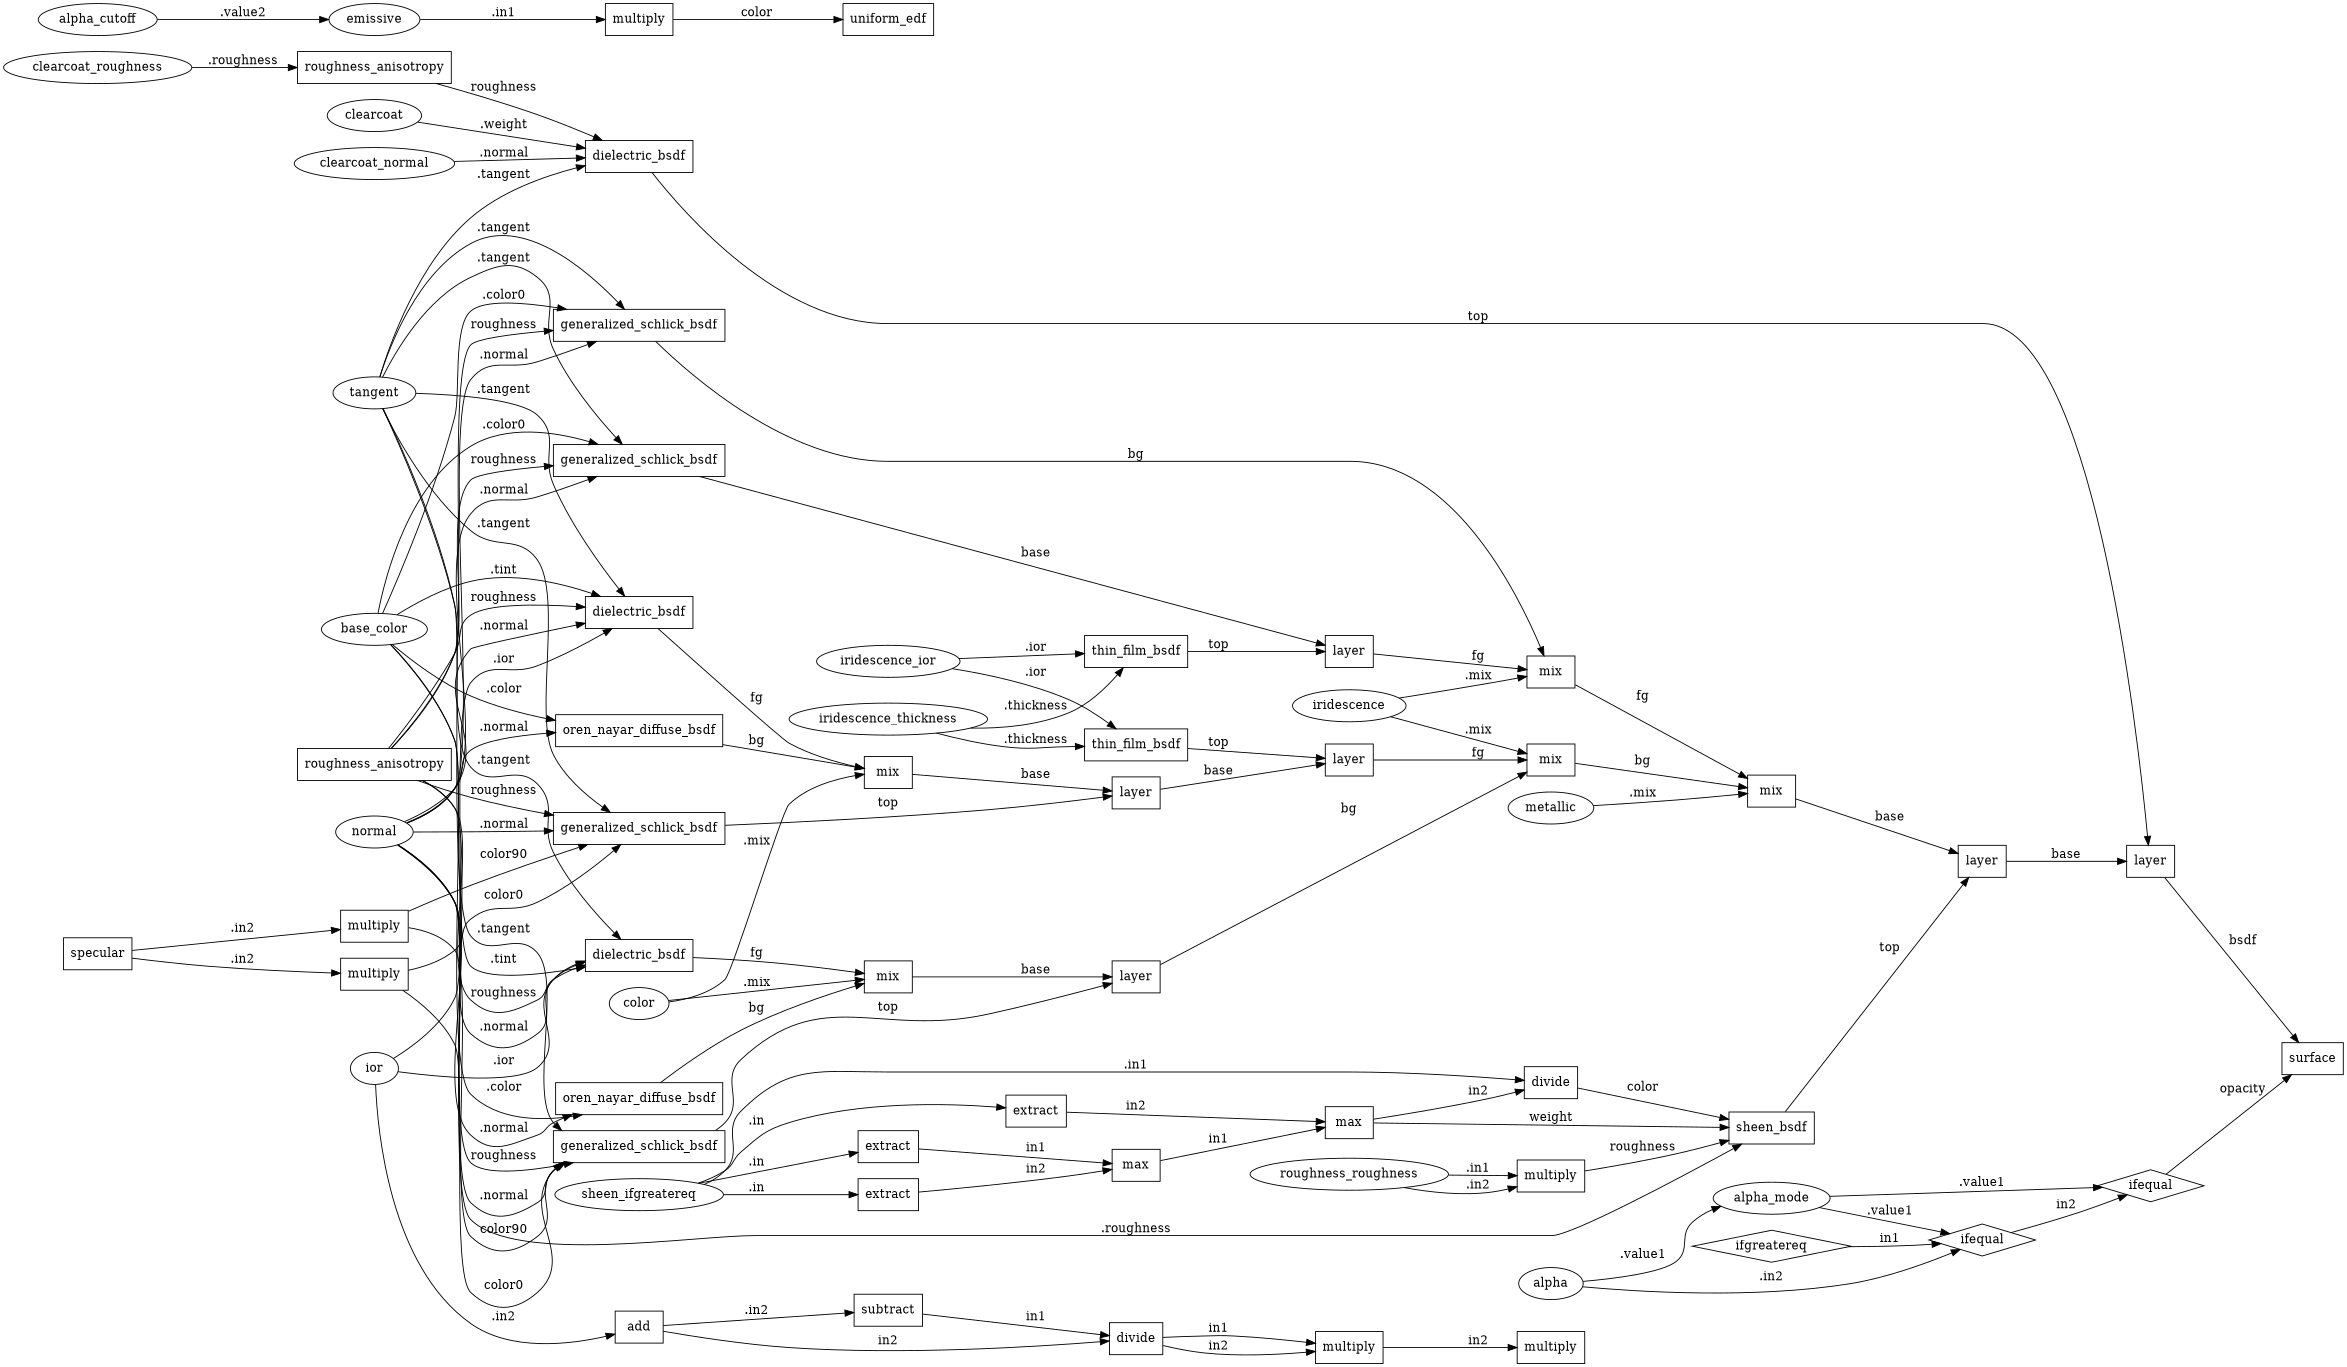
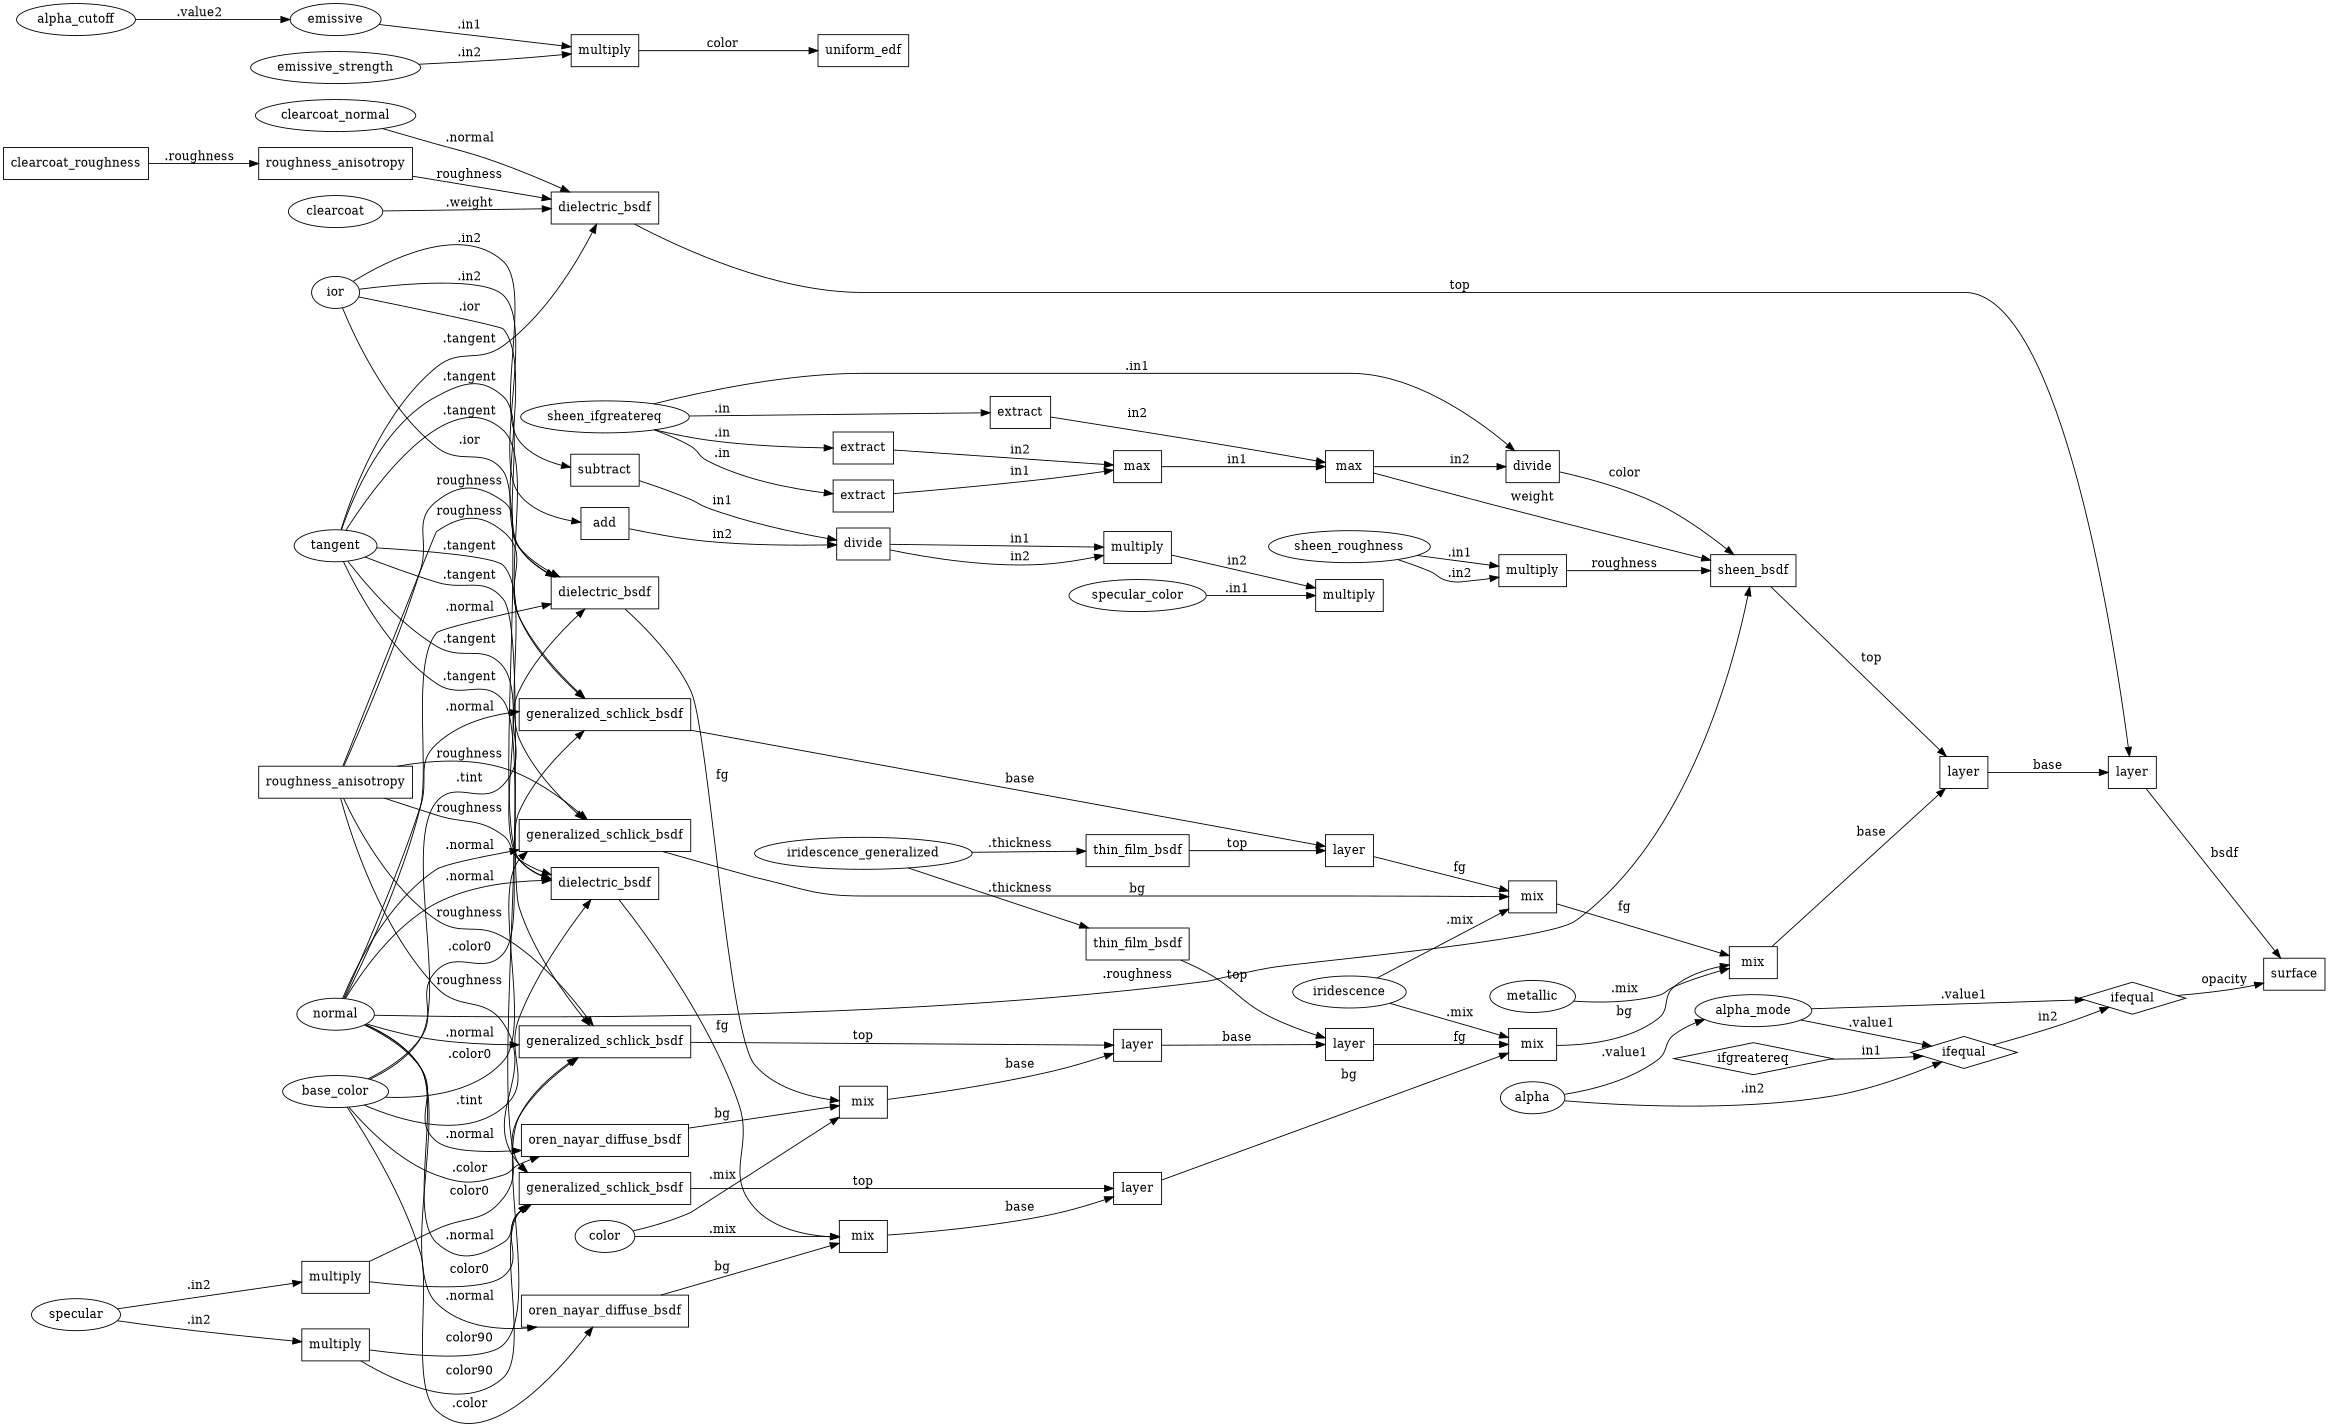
node "clearcoat_roughness": shape ellipse -> box
node "emissive_strength": added
node "specular_color": added
node "iridescence_ior": removed
node "iridescence_thickness": label "iridescence_thickness" -> "iridescence_generalized"
node "specular": shape box -> ellipse
node "roughness_roughness": label "roughness_roughness" -> "sheen_roughness"
edge "add" -> "subtract": now "ior" -> "subtract"
